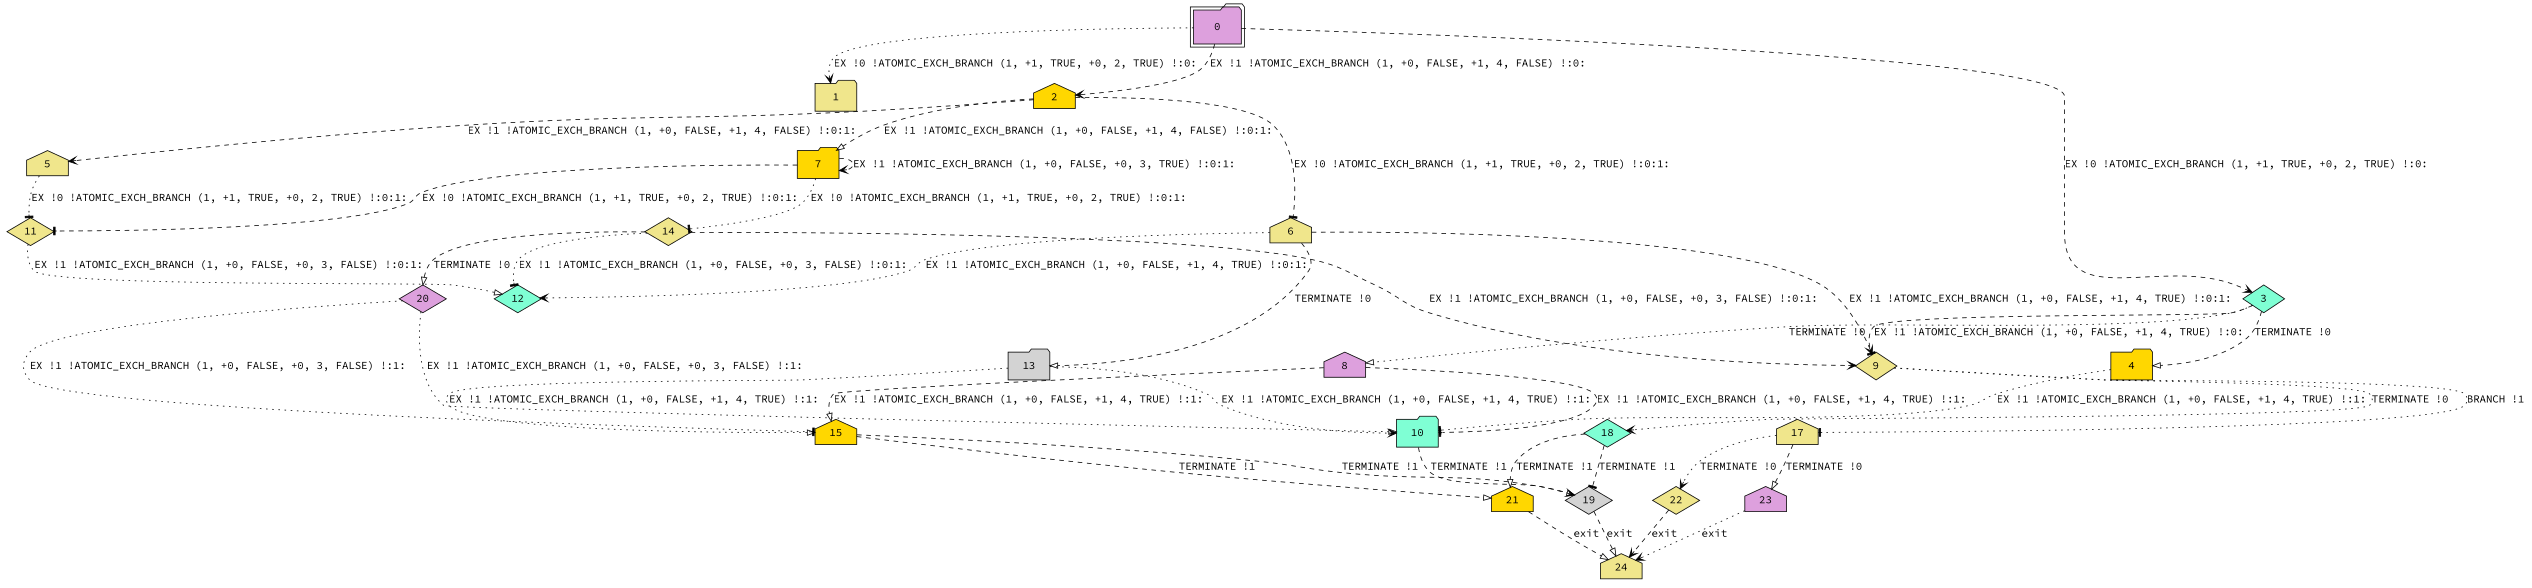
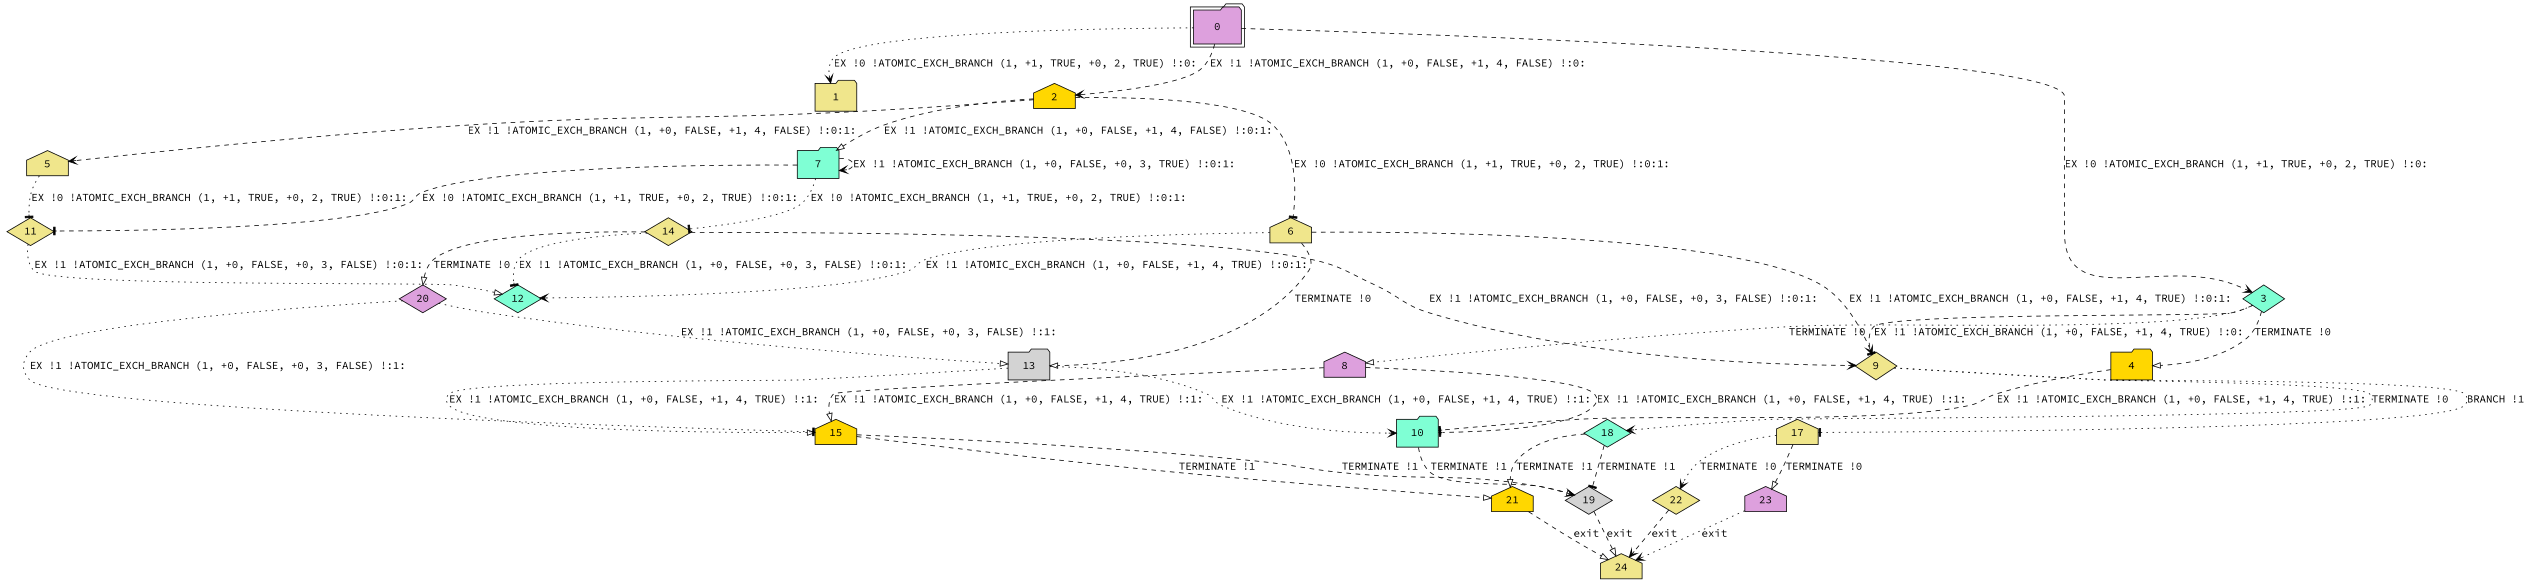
node "7": fillcolor gold -> aquamarine
edge "4" -> "10": style dotted -> dashed
edge "20" -> "10": now "20" -> "13"
